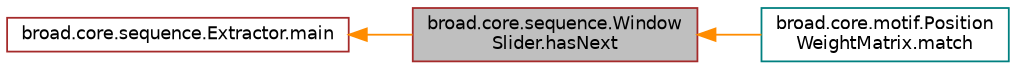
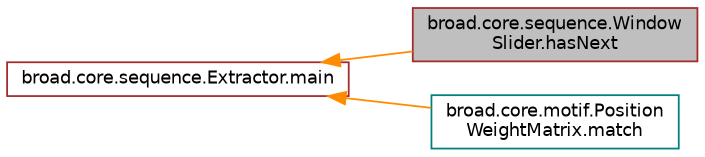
edge "broad.core.motif.Position WeightMatrix.match" -> "broad.core.sequence.Window Slider.hasNext": now "broad.core.motif.Position WeightMatrix.match" -> "broad.core.sequence.Extractor.main"
